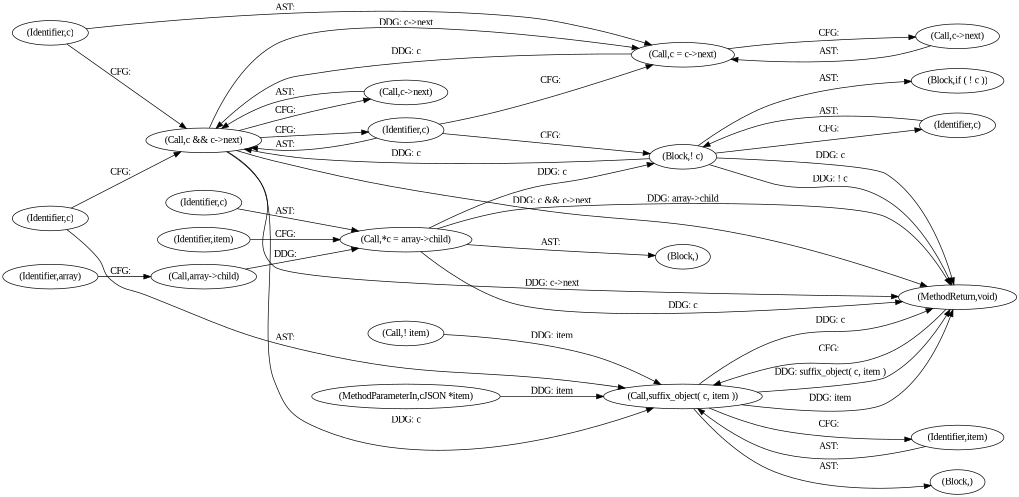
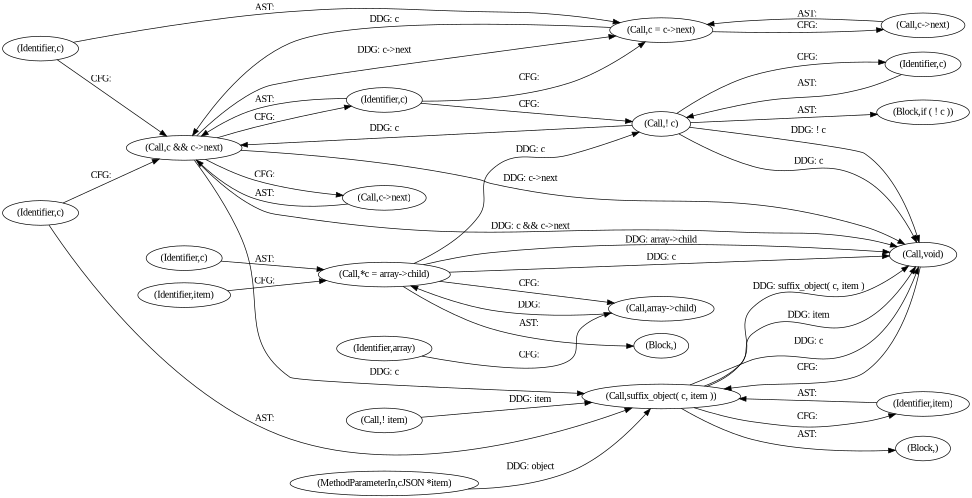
node "(Block,! c)": label "(Block,! c)" -> "(Call,! c)"
edge "(Call,*c = array->child)" -> "(Call,array->child)": added, label "CFG:"
node "(MethodReturn,void)": label "(MethodReturn,void)" -> "(Call,void)"
edge "(MethodParameterIn,cJSON *item)" -> "(Call,suffix_object( c, item ))": label "DDG: item" -> "DDG: object"
